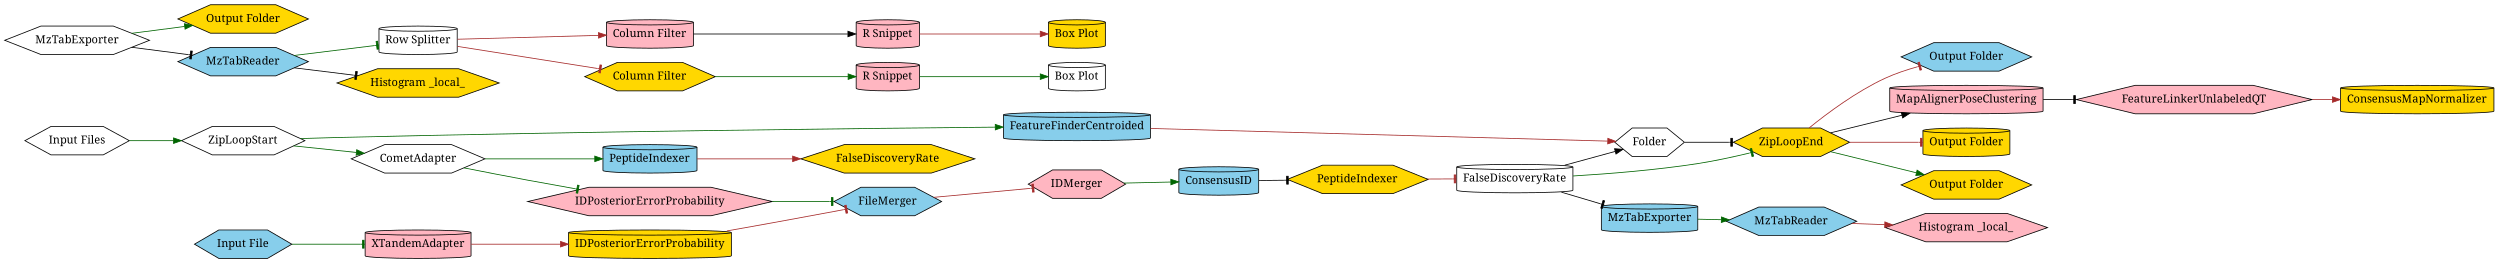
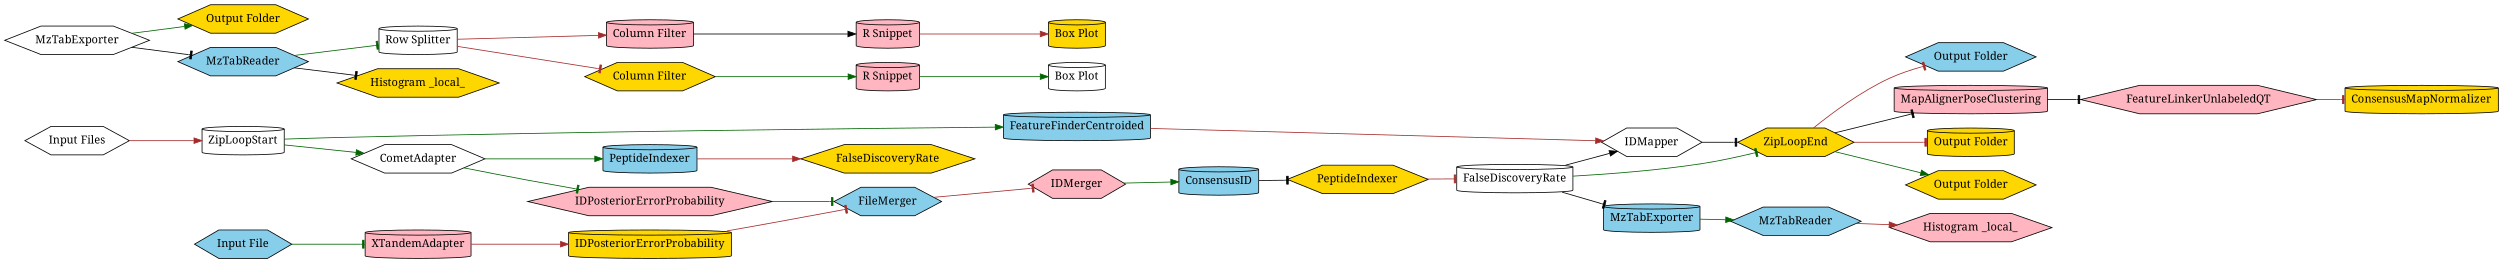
edge "FeatureLinkerUnlabeledQT" -> "ConsensusMapNormalizer": arrowhead normal -> tee
edge "ZipLoopEnd" -> "MapAlignerPoseClustering": arrowhead normal -> tee
edge "Input Files" -> "ZipLoopStart": color darkgreen -> brown
node "ZipLoopStart": shape hexagon -> cylinder
node "Folder": label "Folder" -> "IDMapper"
